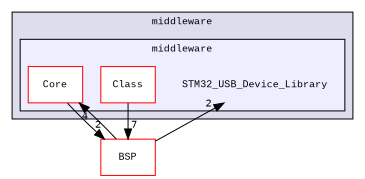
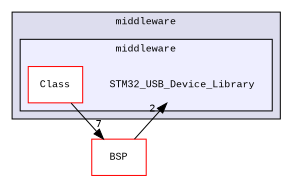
node "Core": removed
